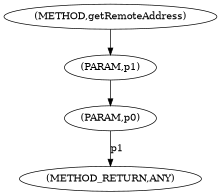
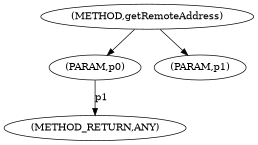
edge "(PARAM,p1)" -> "(PARAM,p0)": now "(METHOD,getRemoteAddress)" -> "(PARAM,p0)"
